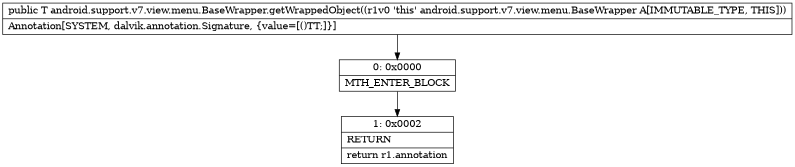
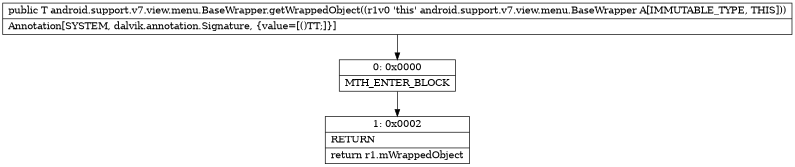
node "1: 0x0002": text "return r1.annotation" -> "return r1.mWrappedObject"
